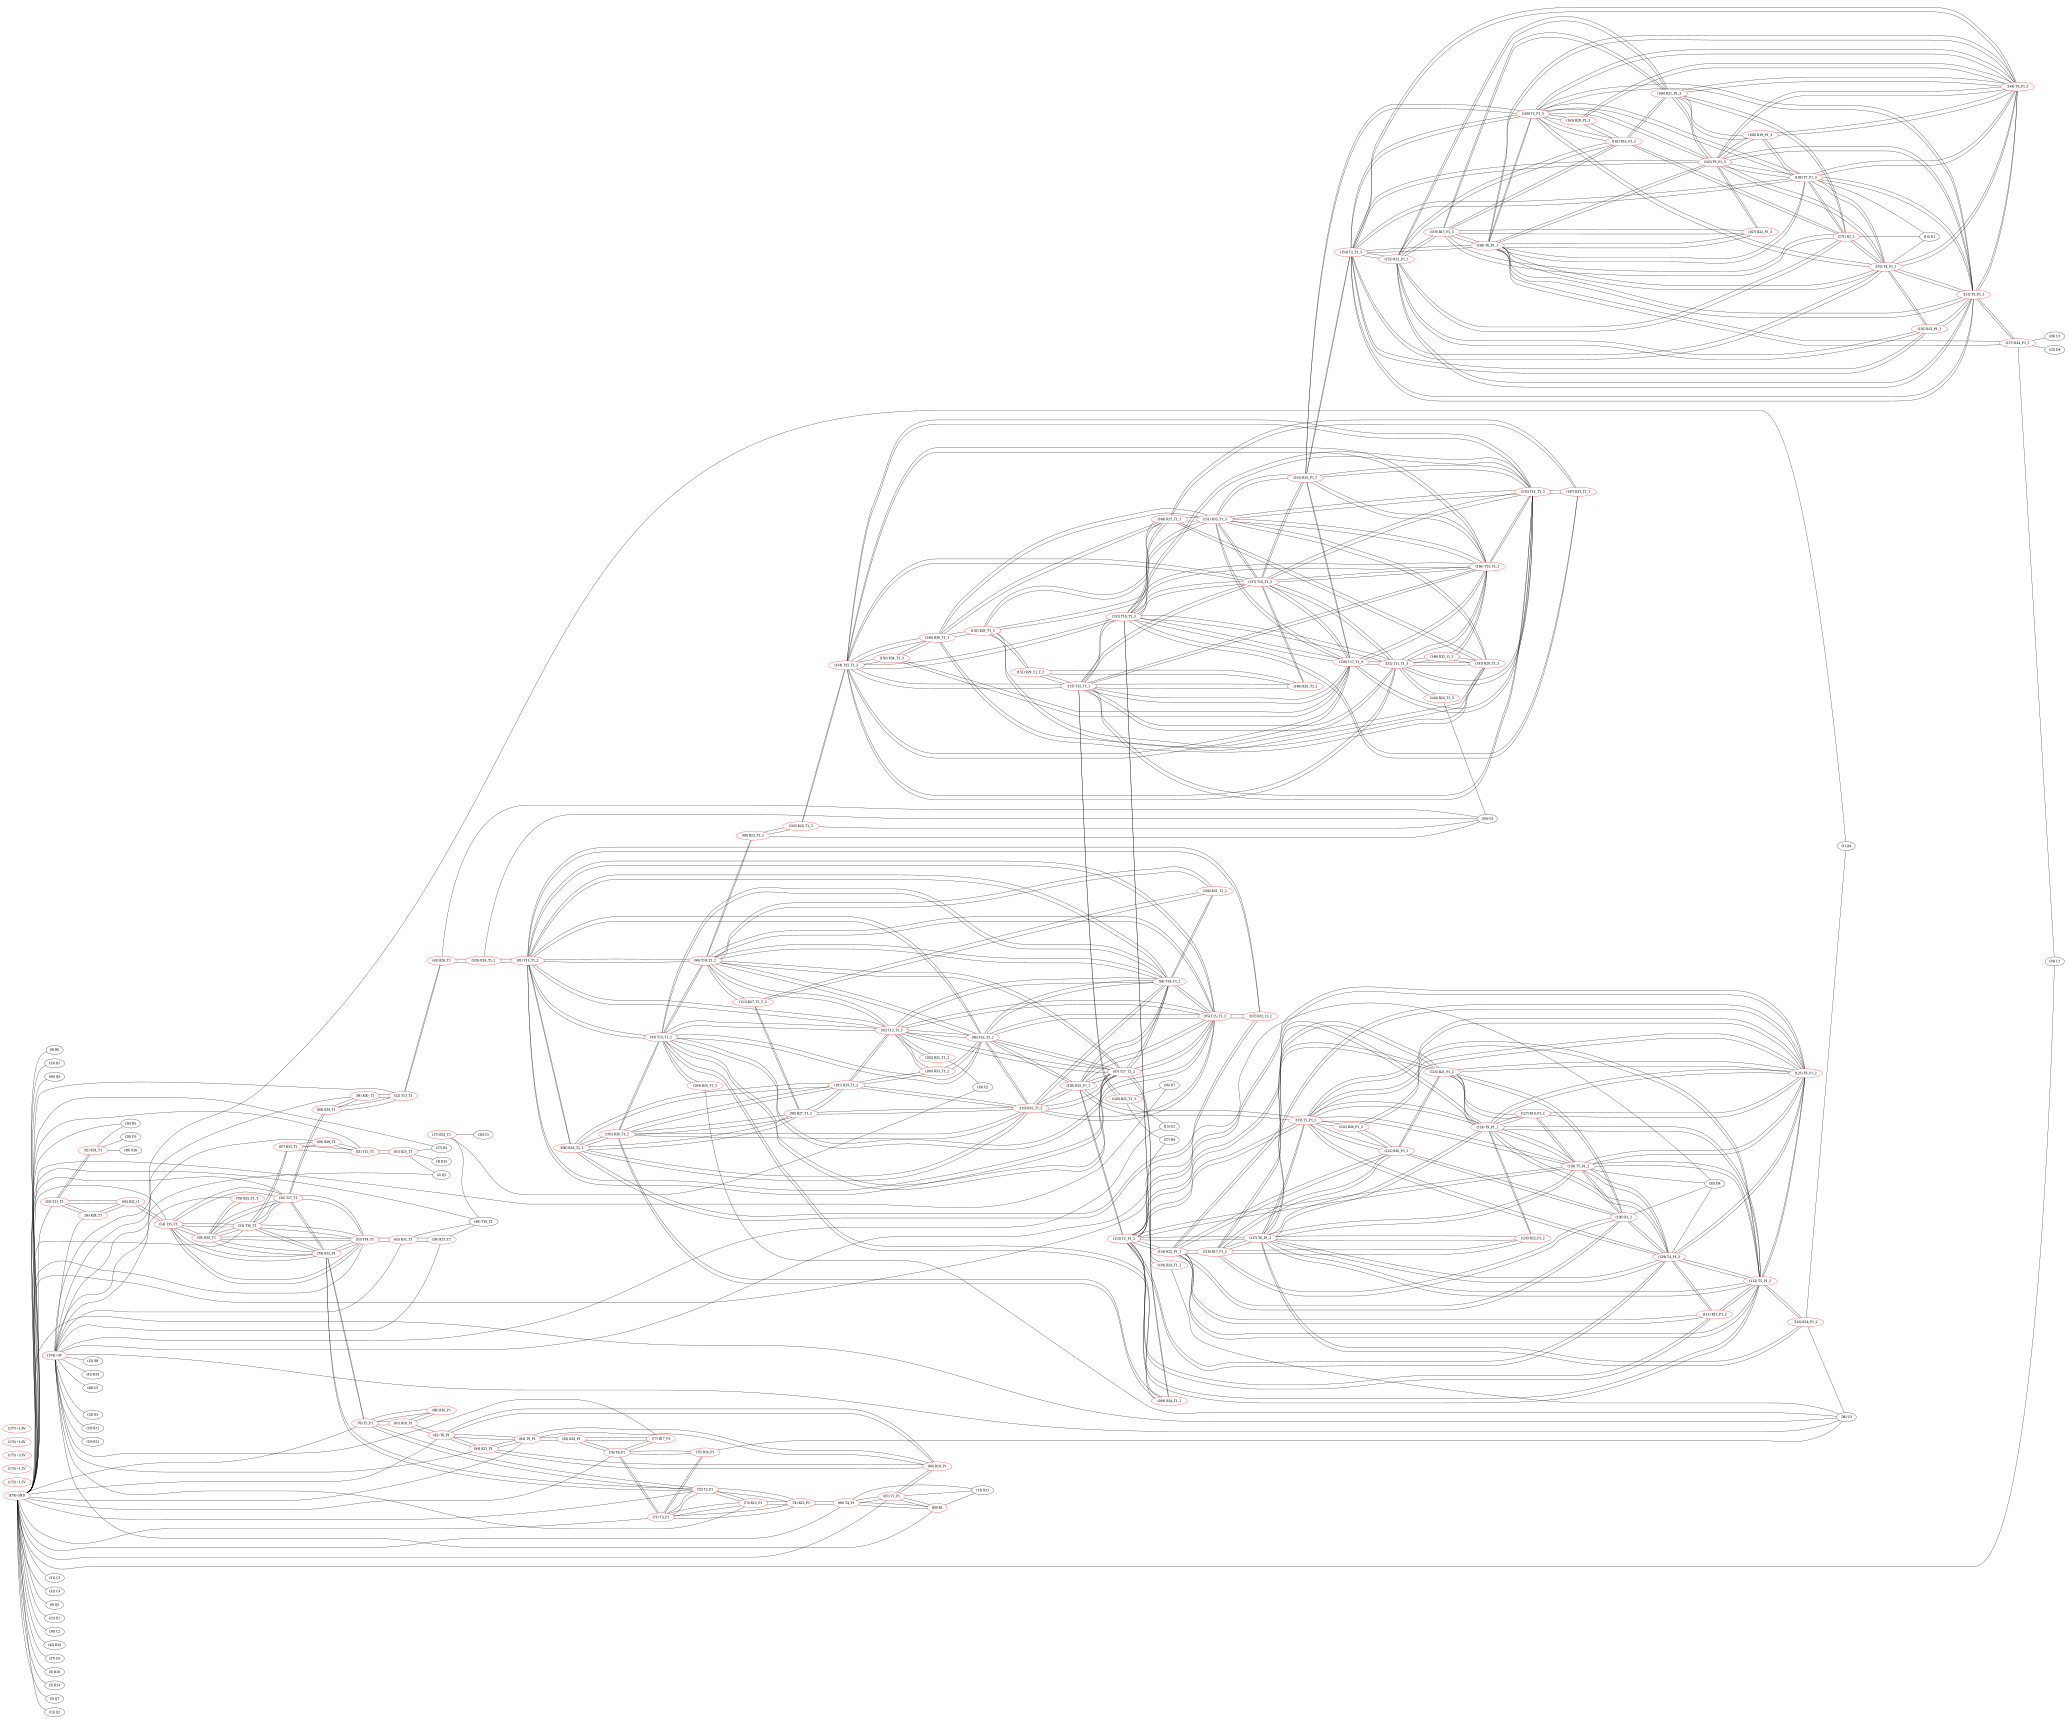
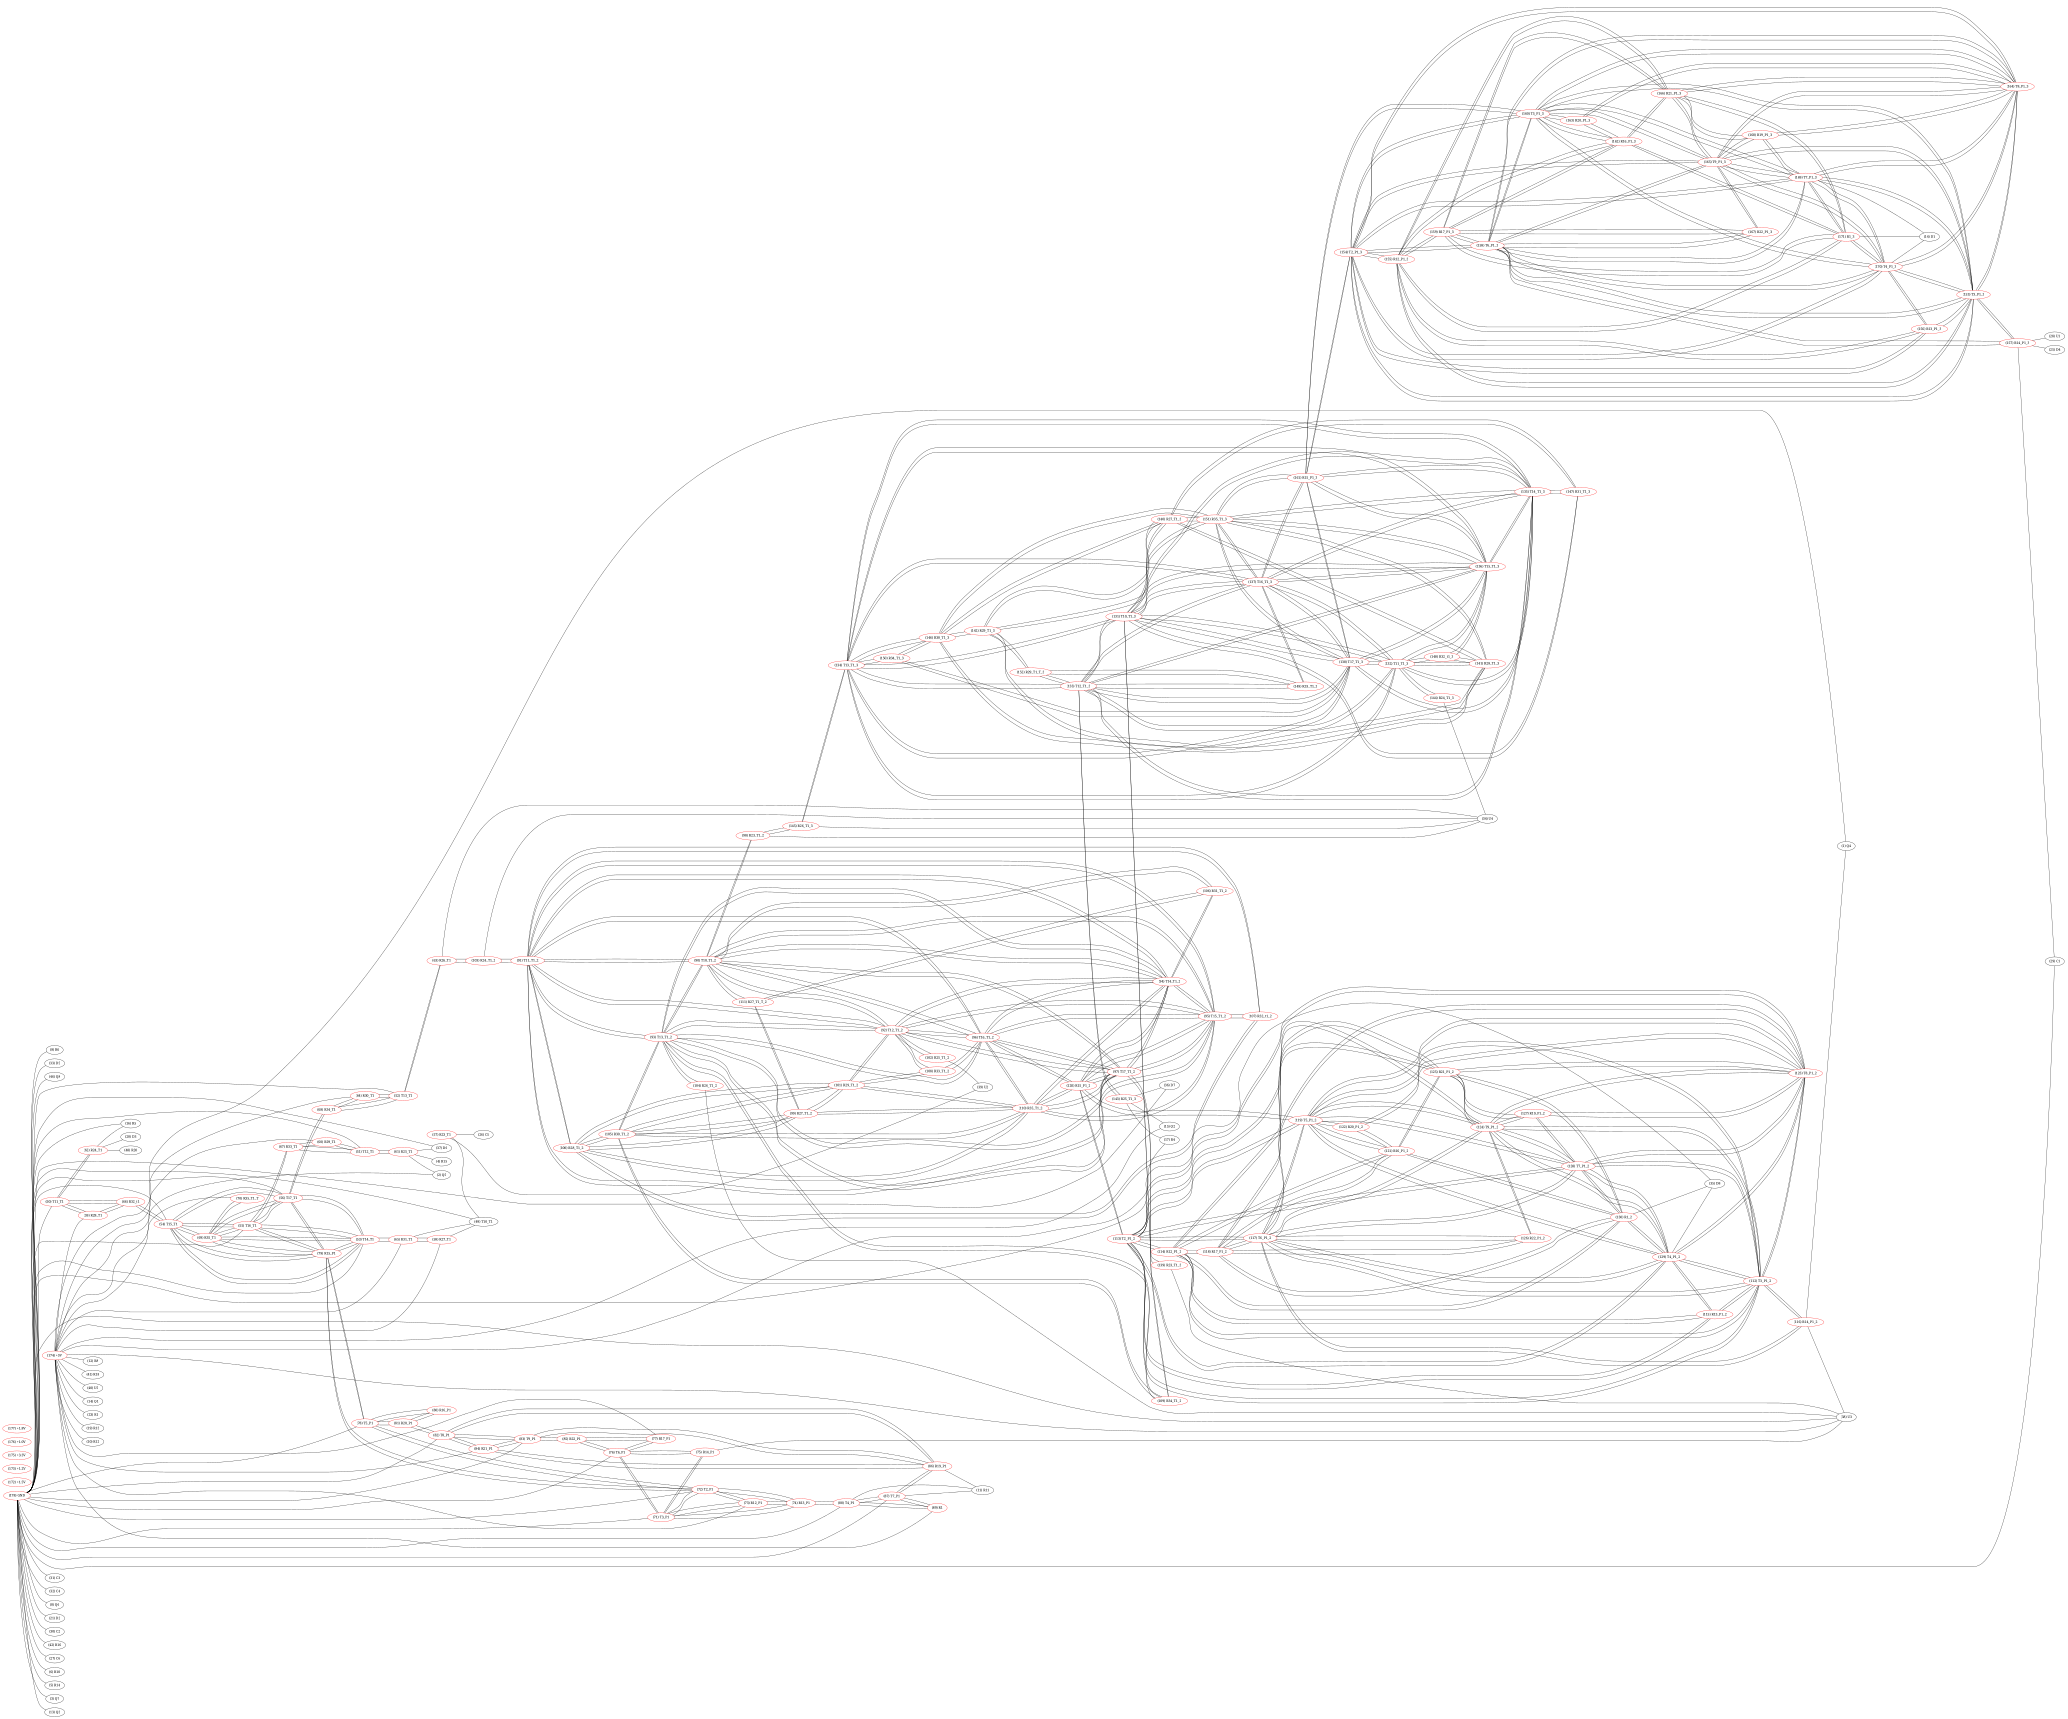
edge "(128) T7_P1_2" -- "(35) D8": removed
node "(14) Q1": added
edge "(11) R11" -- "(89) R1": now "(11) R11" -- "(86) R19_P1"
